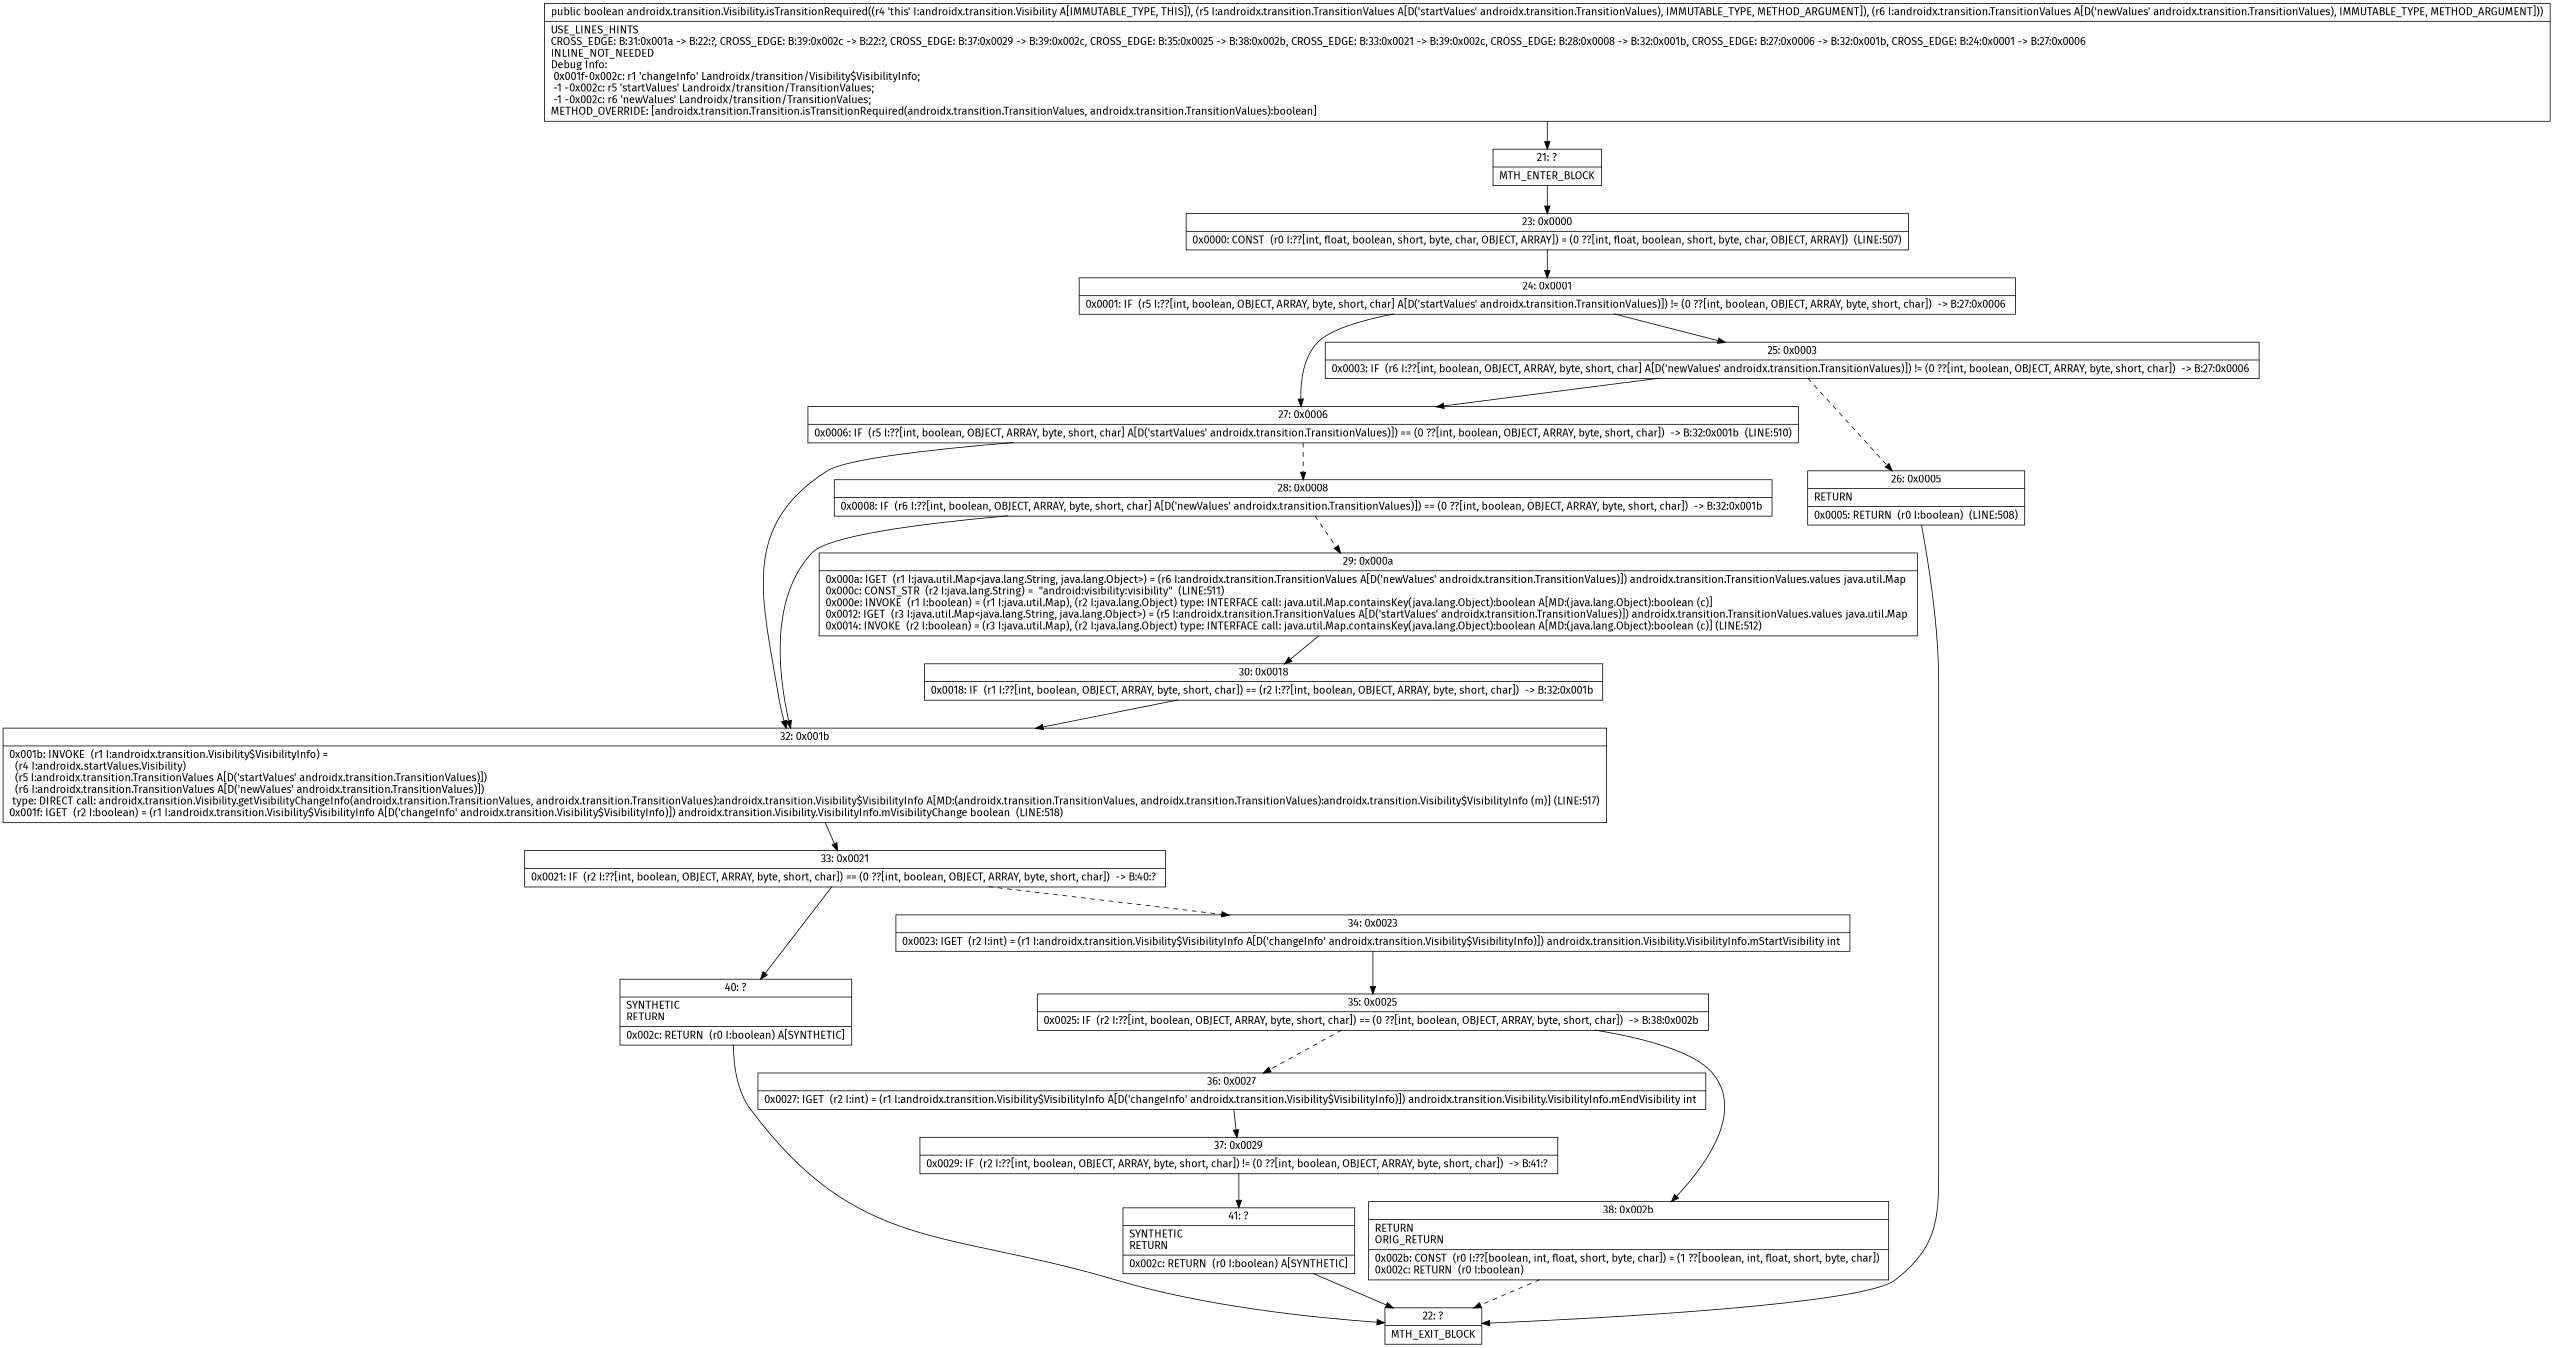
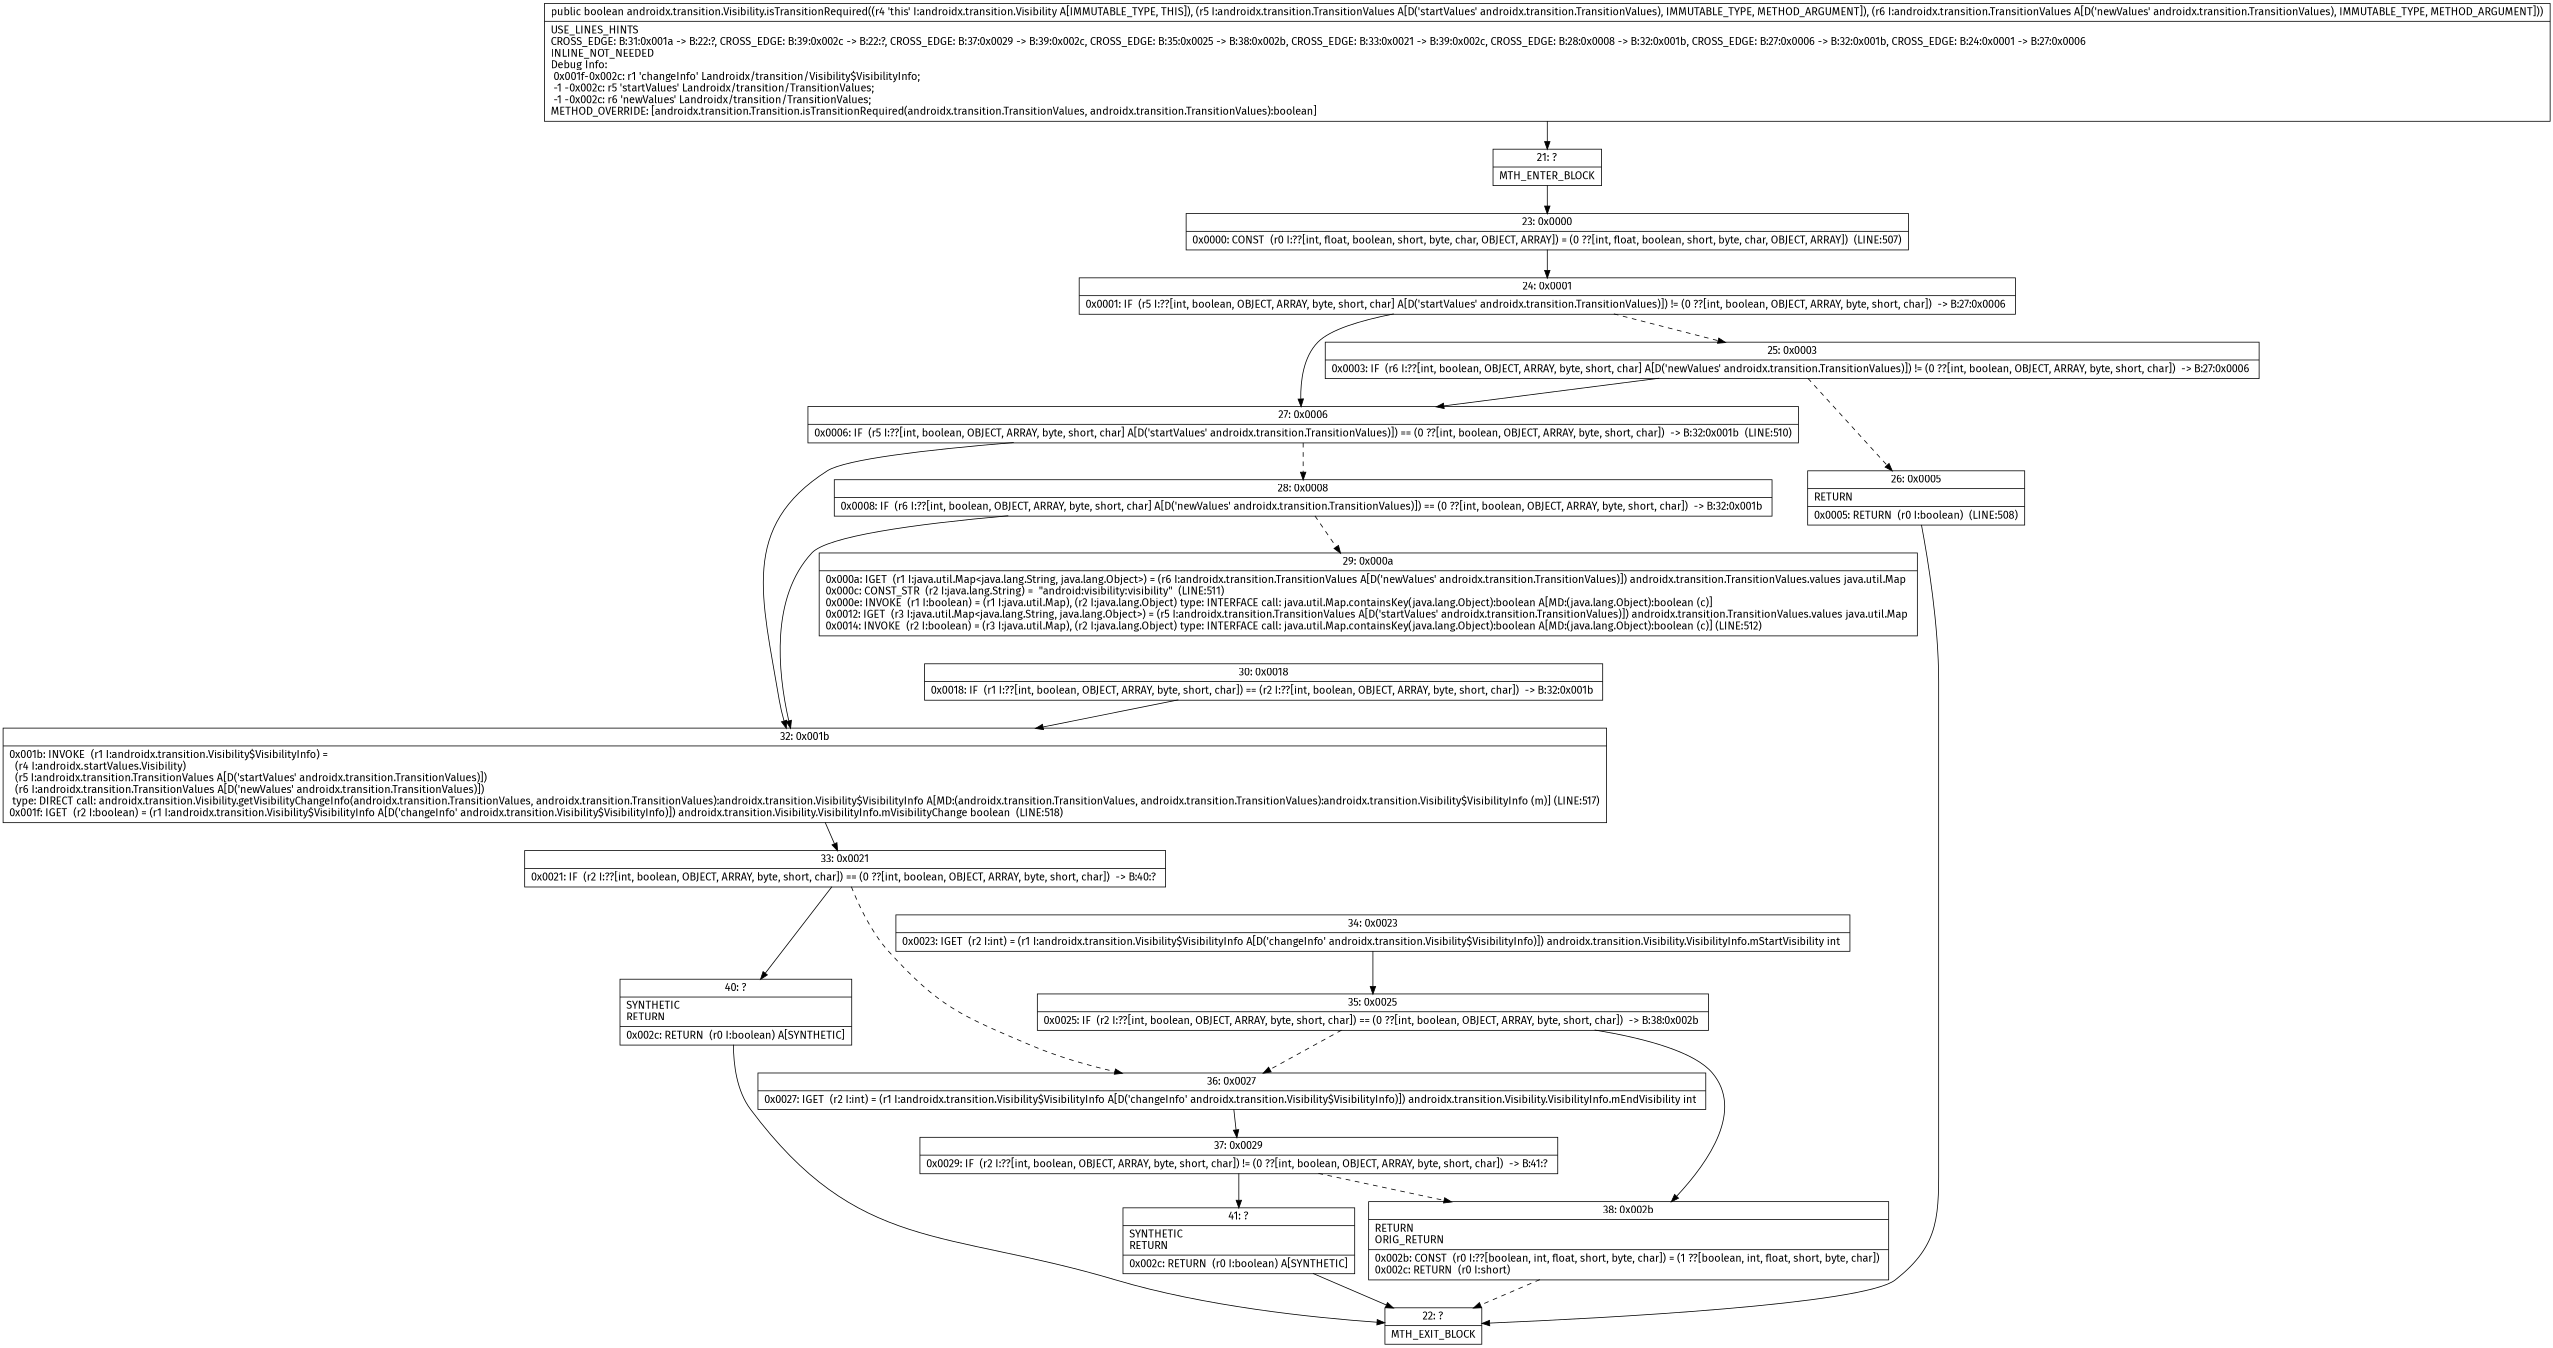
edge "24: 0x0001" -> "25: 0x0003": style solid -> dashed
edge "29: 0x000a" -> "30: 0x0018": removed
edge "33: 0x0021" -> "34: 0x0023": now "33: 0x0021" -> "36: 0x0027"
edge "37: 0x0029" -> "38: 0x002b": added
node "38: 0x002b": text "0x002c: RETURN  (r0 I:boolean)" -> "0x002c: RETURN  (r0 I:short)"
